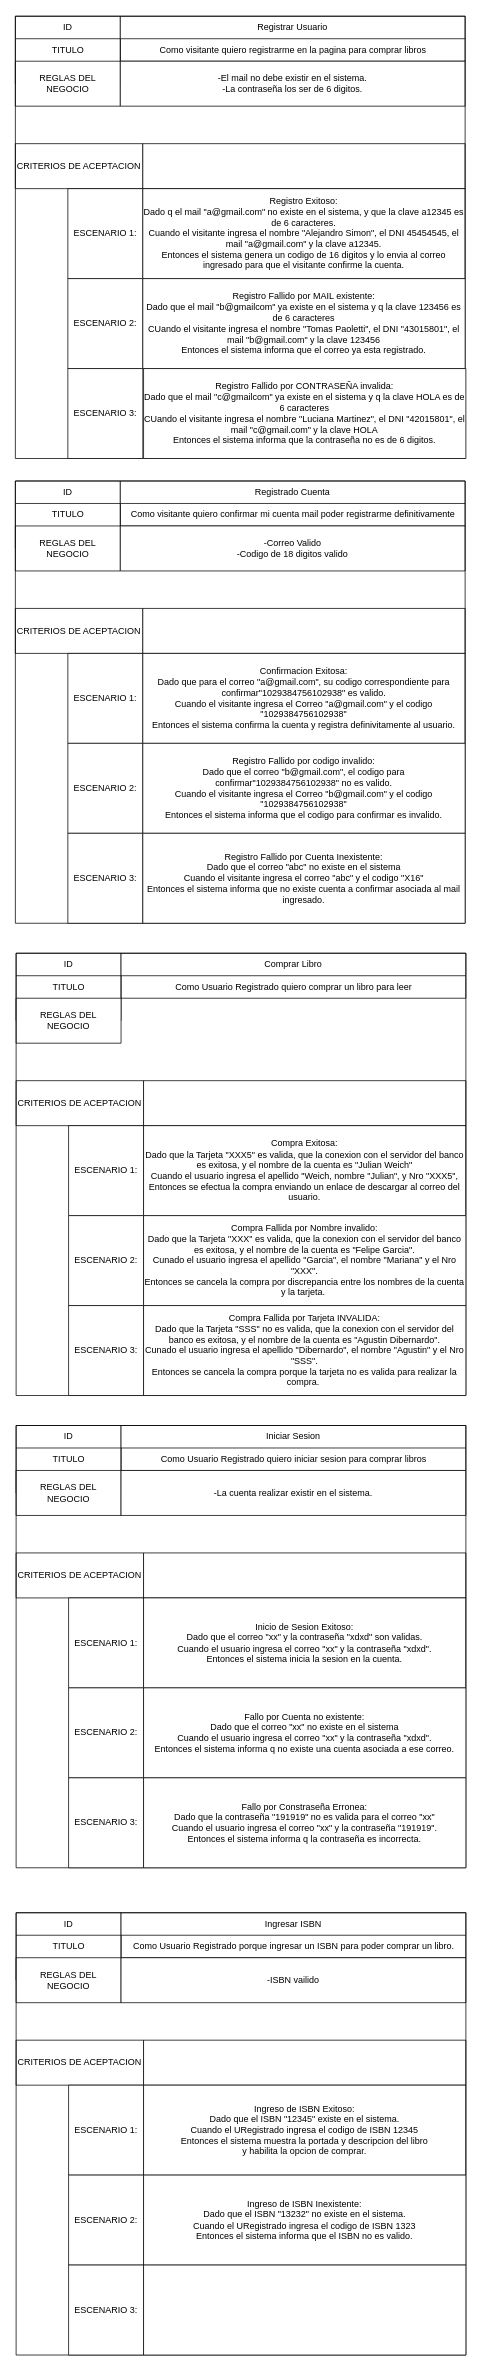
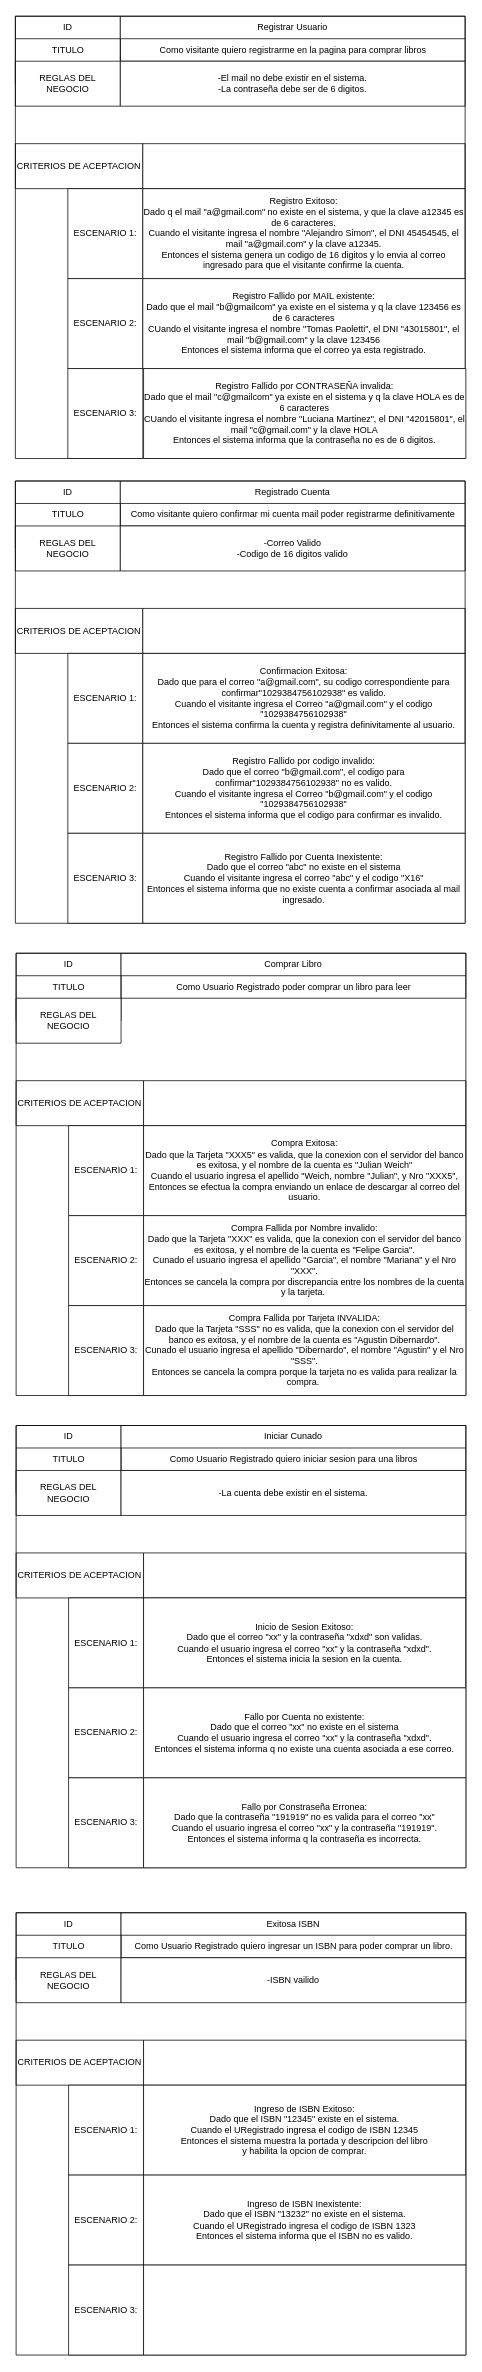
node "-El mail no debe existir en el sistema. -La contraseña los ser de 6 digitos.": label "-El mail no debe existir en el sistema. -La contraseña los ser de 6 digitos." -> "-El mail no debe existir en el sistema. -La contraseña debe ser de 6 digitos."
node "-Correo Valido -Codigo de 18 digitos valido": label "-Correo Valido -Codigo de 18 digitos valido" -> "-Correo Valido -Codigo de 16 digitos valido"
node "Como Usuario Registrado quiero comprar un libro para leer": label "Como Usuario Registrado quiero comprar un libro para leer" -> "Como Usuario Registrado poder comprar un libro para leer"
node "Iniciar Sesion": label "Iniciar Sesion" -> "Iniciar Cunado"
node "Como Usuario Registrado quiero iniciar sesion para comprar libros": label "Como Usuario Registrado quiero iniciar sesion para comprar libros" -> "Como Usuario Registrado quiero iniciar sesion para una libros"
node "-La cuenta realizar existir en el sistema.": label "-La cuenta realizar existir en el sistema." -> "-La cuenta debe existir en el sistema."
node "Ingresar ISBN": label "Ingresar ISBN" -> "Exitosa ISBN"
node "Como Usuario Registrado porque ingresar un ISBN para poder comprar un libro.": label "Como Usuario Registrado porque ingresar un ISBN para poder comprar un libro." -> "Como Usuario Registrado quiero ingresar un ISBN para poder comprar un libro."
